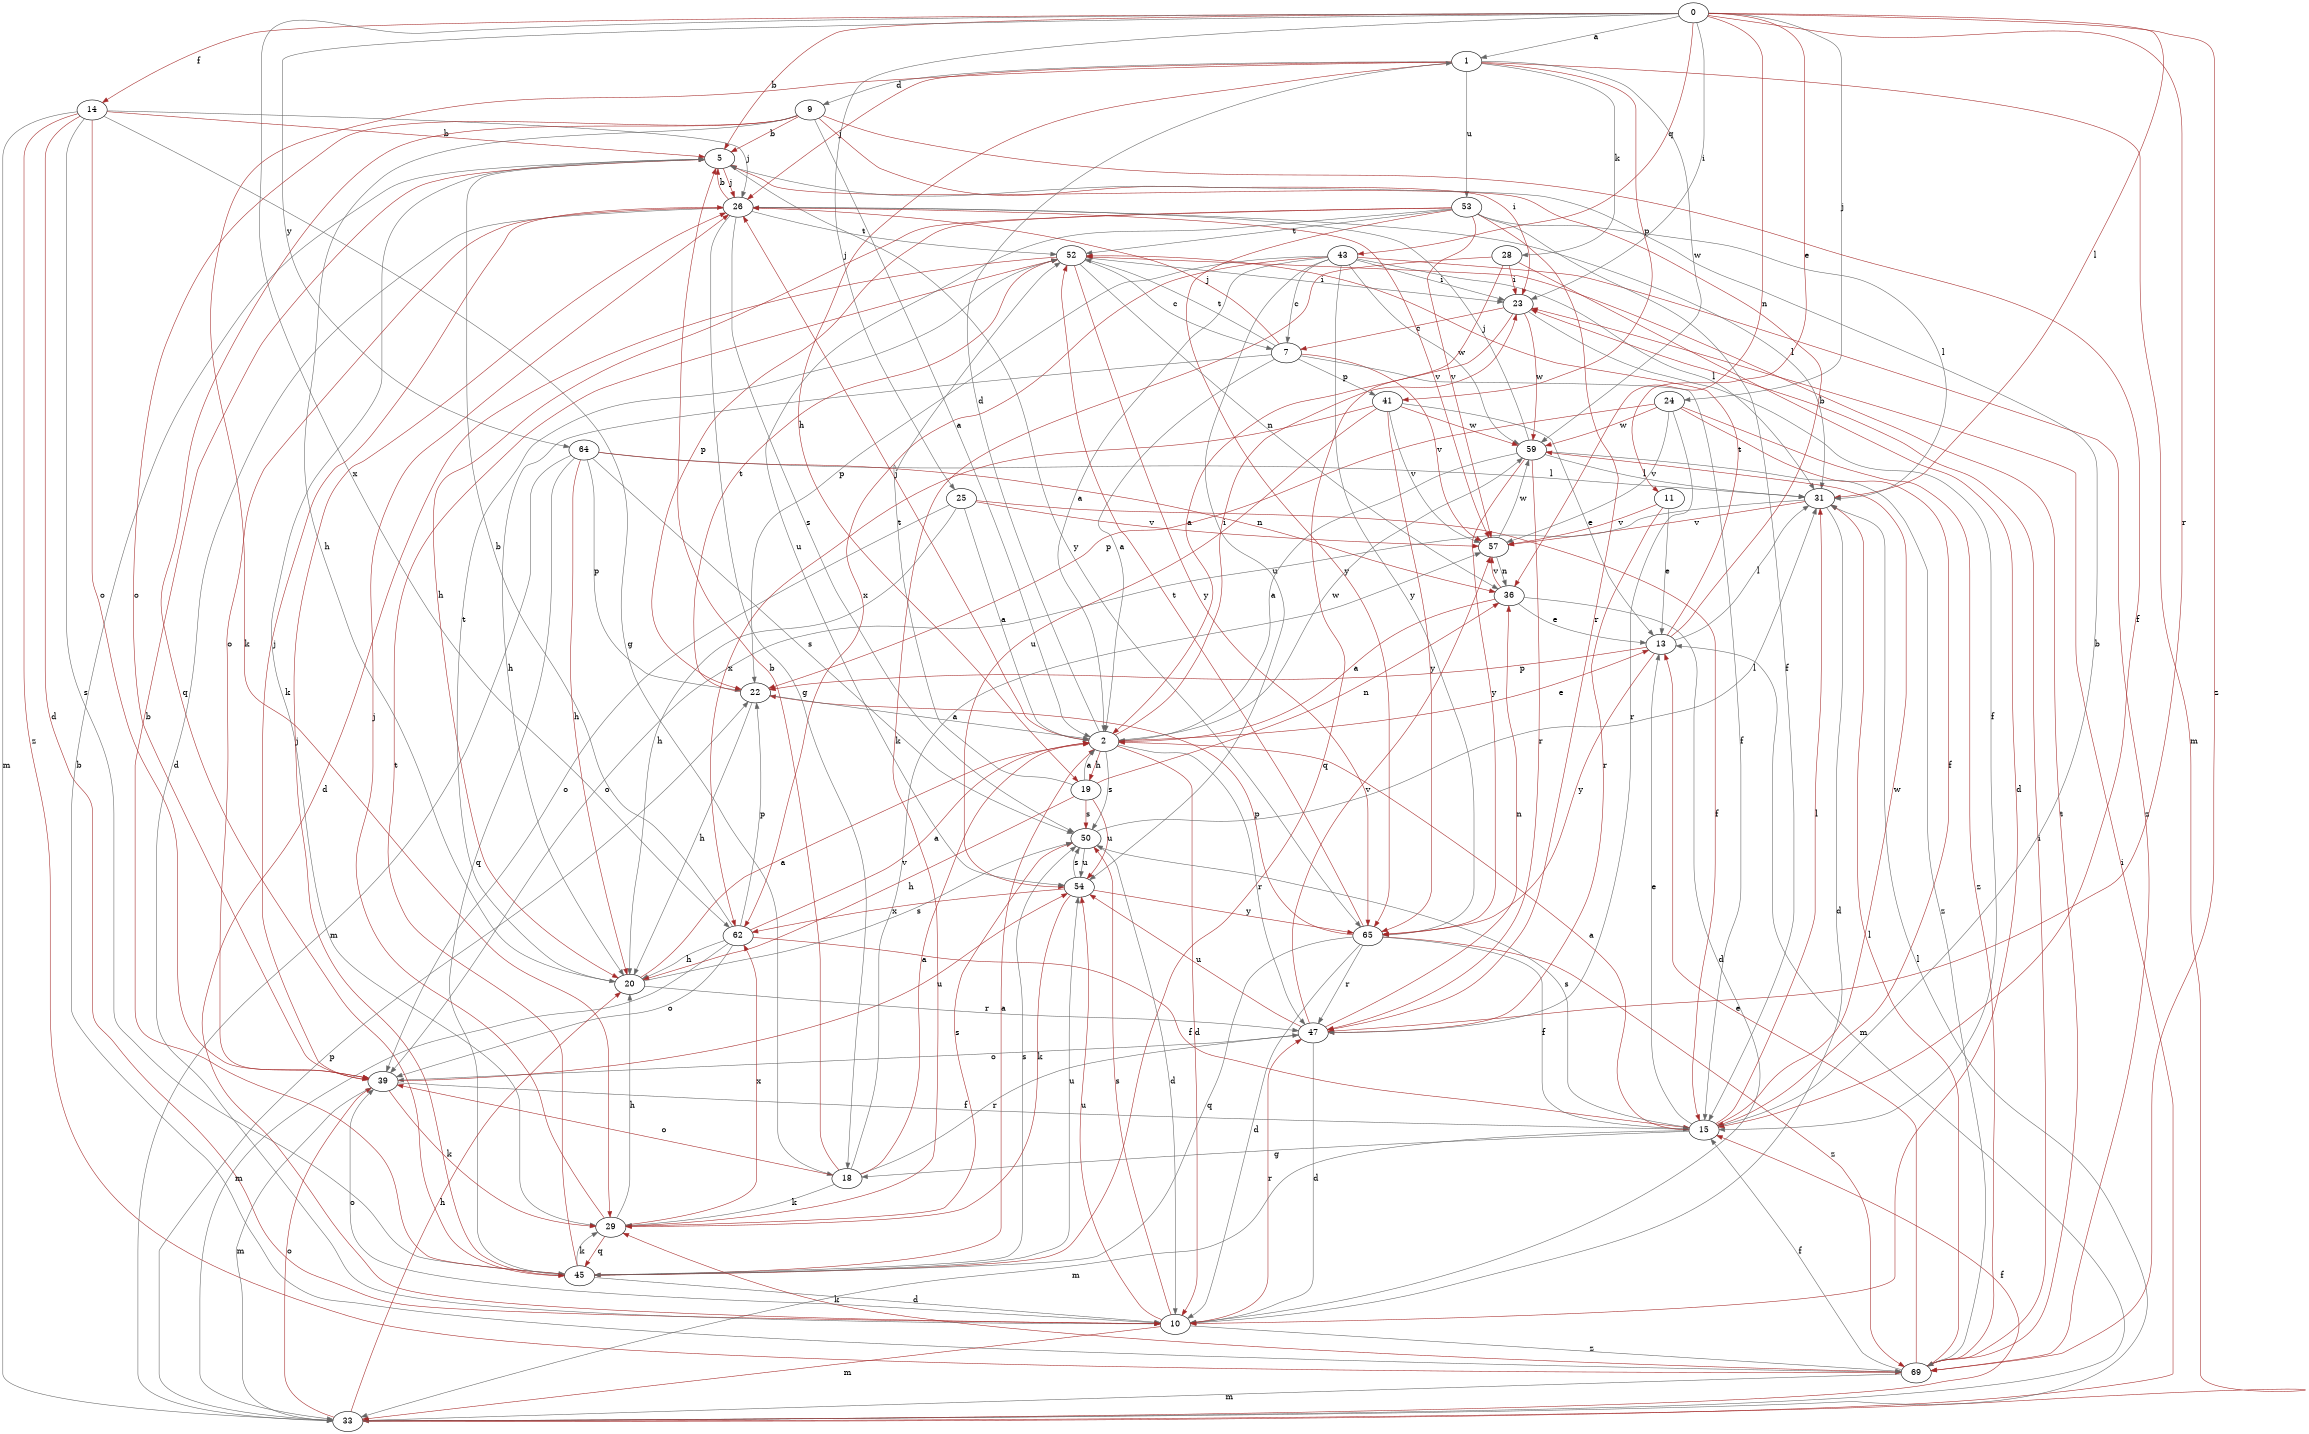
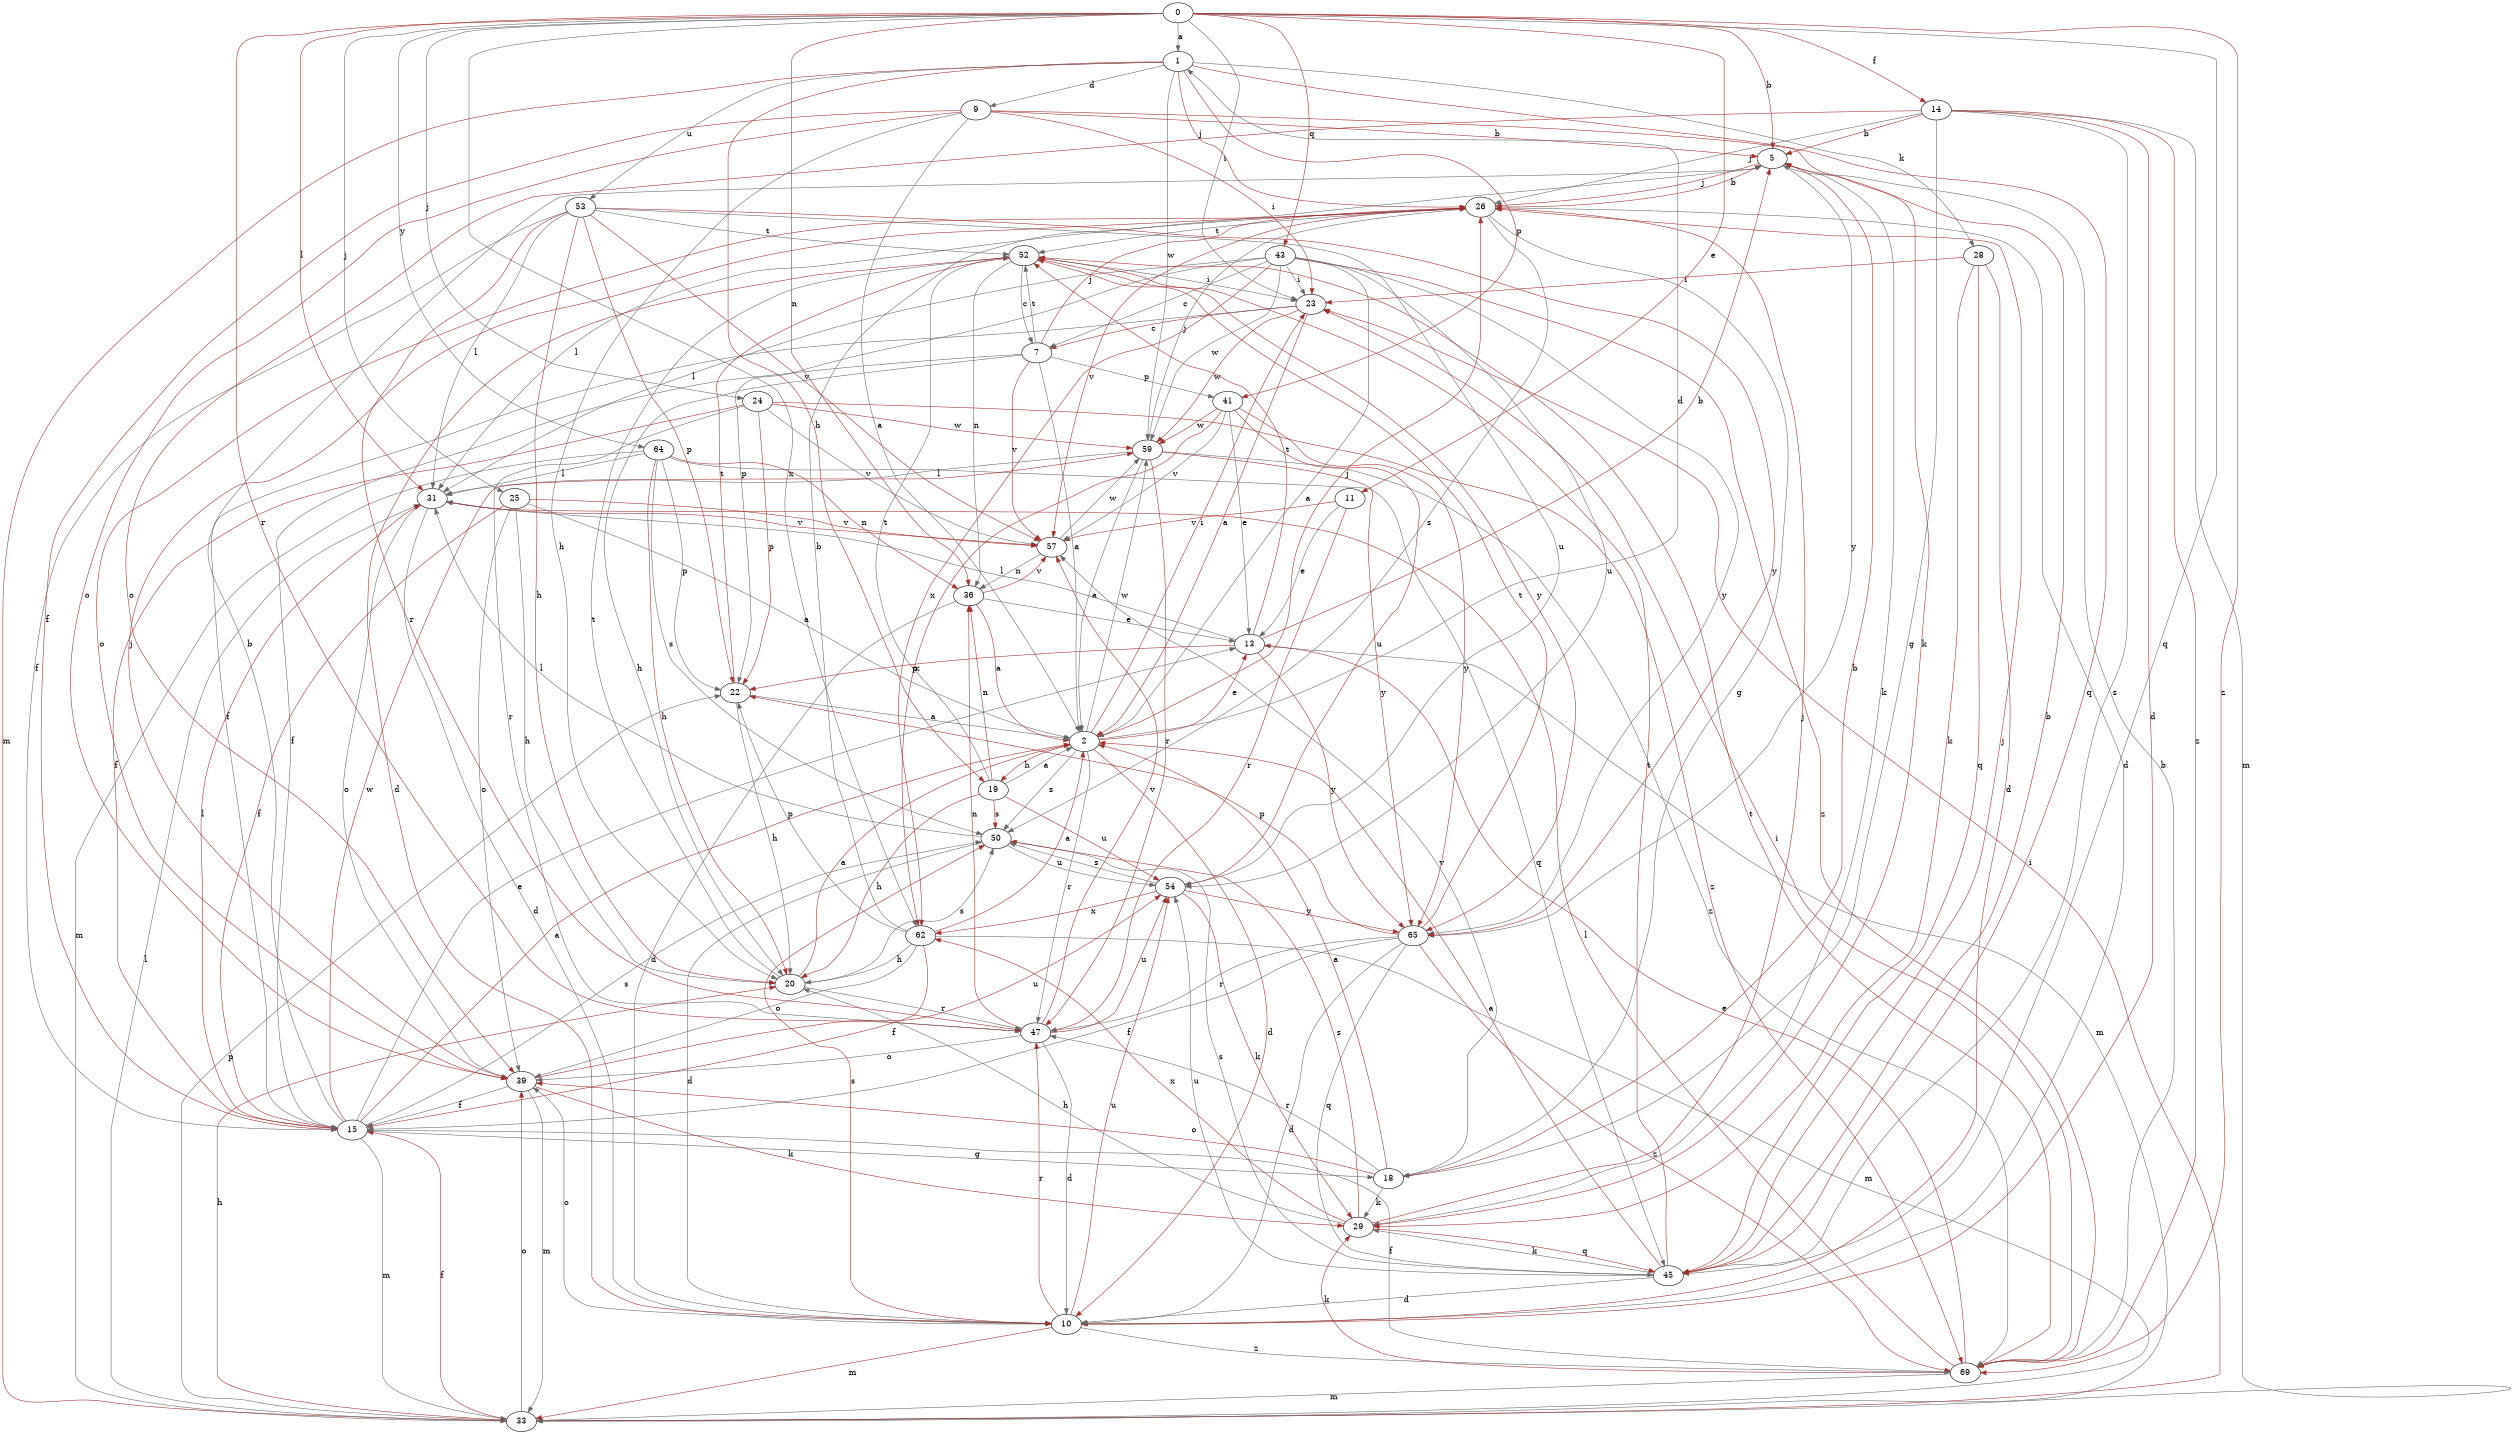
edge "0" -> "45": added, label "q"
edge "33" -> "13": reversed
